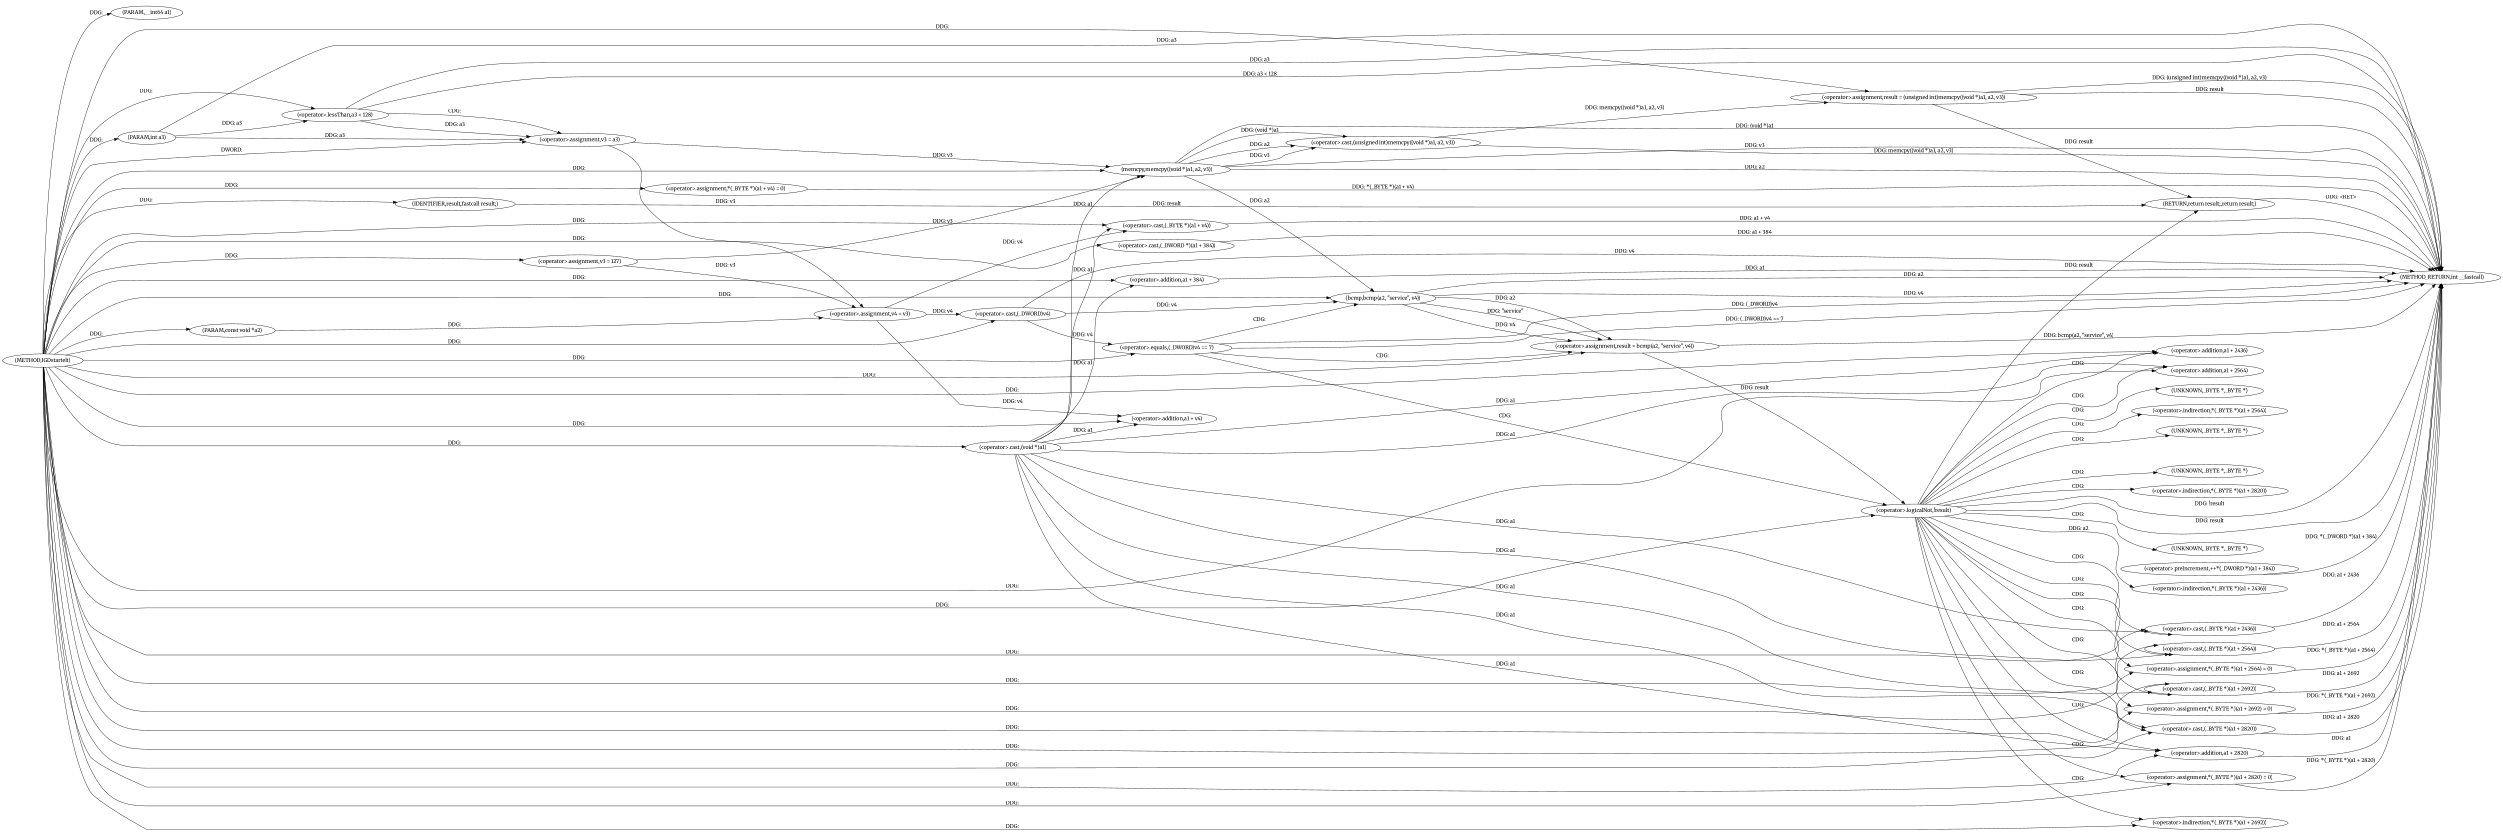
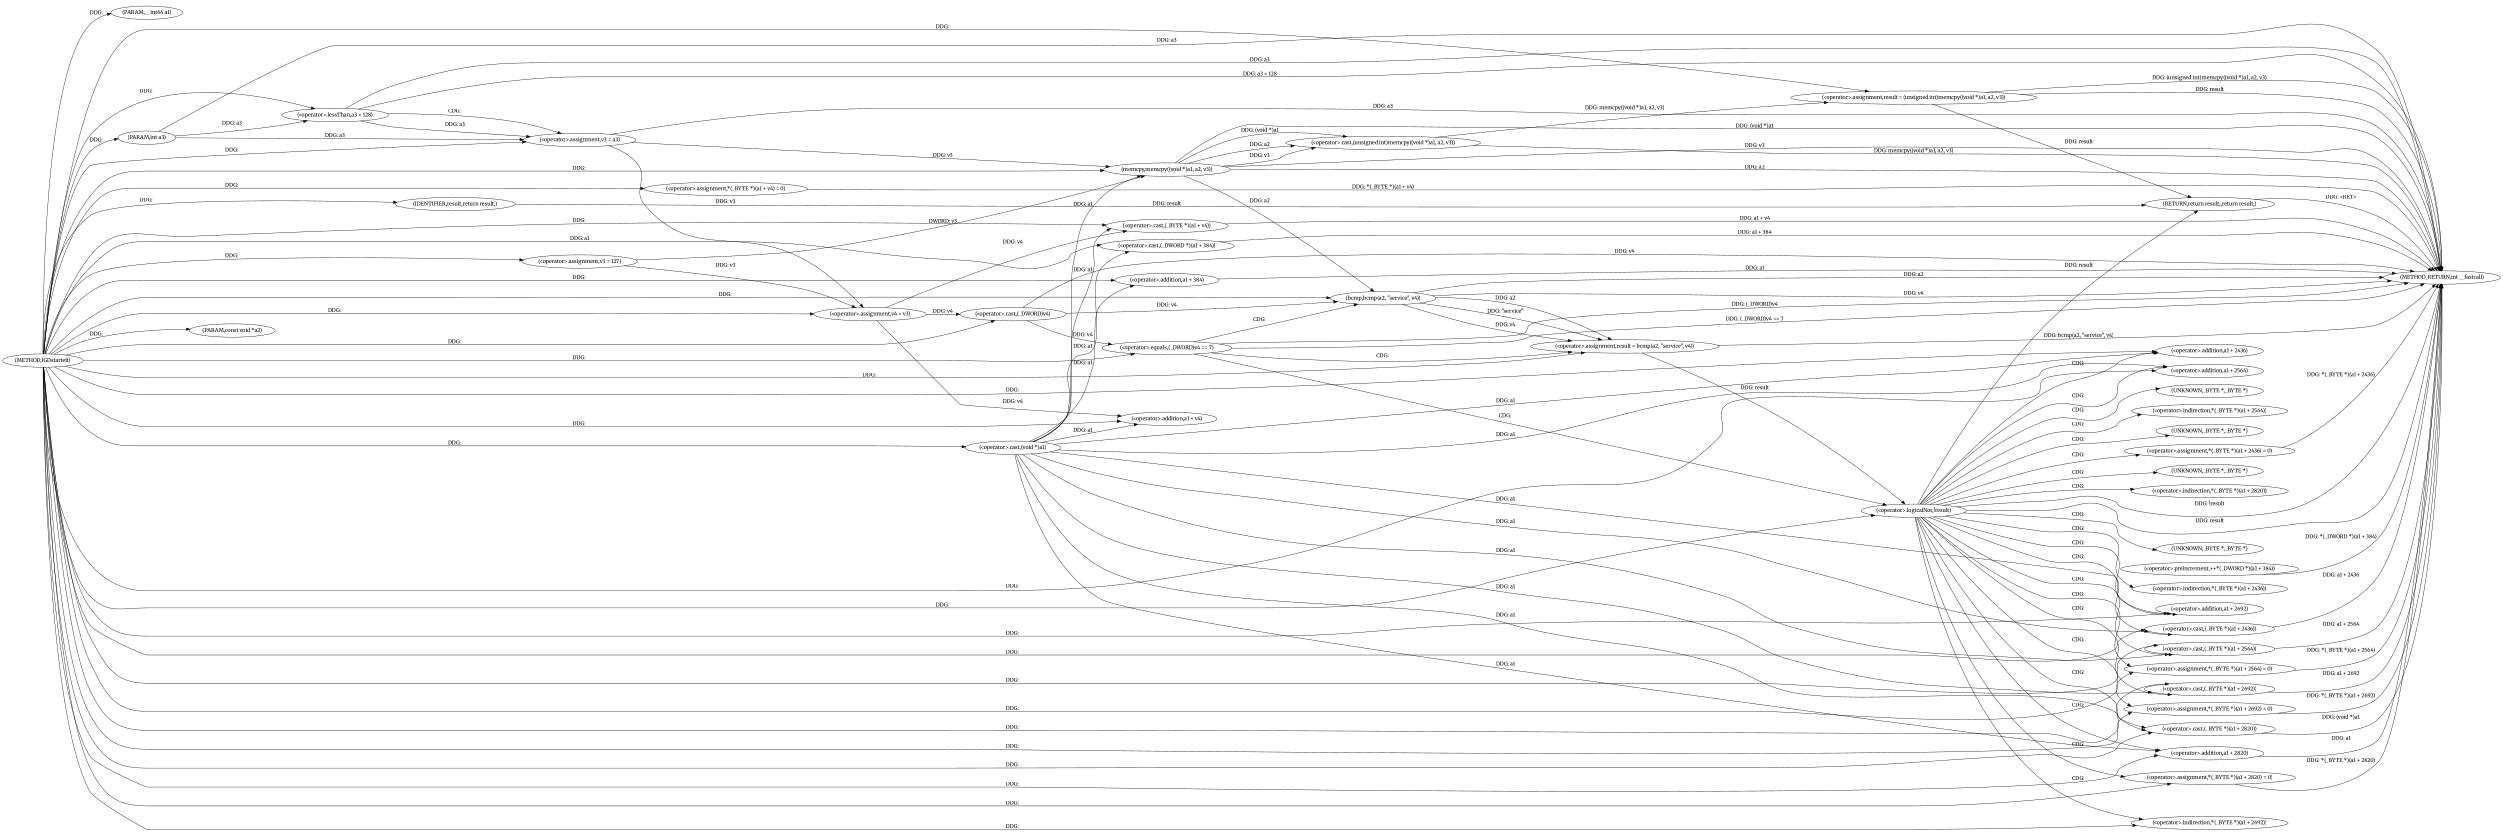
edge "(<operator>.assignment,v3 = a3)" -> "(METHOD_RETURN,int __fastcall)": added, label "DDG: a3"
edge "(METHOD,IGDstartelt)" -> "(<operator>.assignment,v3 = a3)": label "DWORD: " -> "DDG: "
node "(IDENTIFIER,result,fastcall result;)": label "(IDENTIFIER,result,fastcall result;)" -> "(IDENTIFIER,result,return result;)"
edge "(<operator>.assignment,v3 = 127)" -> "(memcpy,memcpy((void *)a1, a2, v3))": label "DDG: v3" -> "DWORD: v3"
edge "(METHOD,IGDstartelt)" -> "(<operator>.cast,(_DWORD *)(a1 + 384))": label "DDG: " -> "DDG: a1"
edge "(PARAM,const void *a2)" -> "(<operator>.assignment,v4 = v3)": now "(METHOD,IGDstartelt)" -> "(<operator>.assignment,v4 = v3)"
edge "(<operator>.cast,(void *)a1)" -> "(<operator>.cast,(_DWORD *)(a1 + 384))": added, label "DDG: a1"
node "(<operator>.assignment,*(_BYTE *)(a1 + 2436) = 0)": added
edge "(<operator>.logicalNot,!result)" -> "(<operator>.indirection,*(_BYTE *)(a1 + 2436))": label "DDG: a2" -> "CDG: "
node "(<operator>.addition,a1 + 2692)": added
edge "(<operator>.cast,(_BYTE *)(a1 + 2820))" -> "(METHOD_RETURN,int __fastcall)": label "DDG: a1 + 2820" -> "DDG: (void *)a1"
